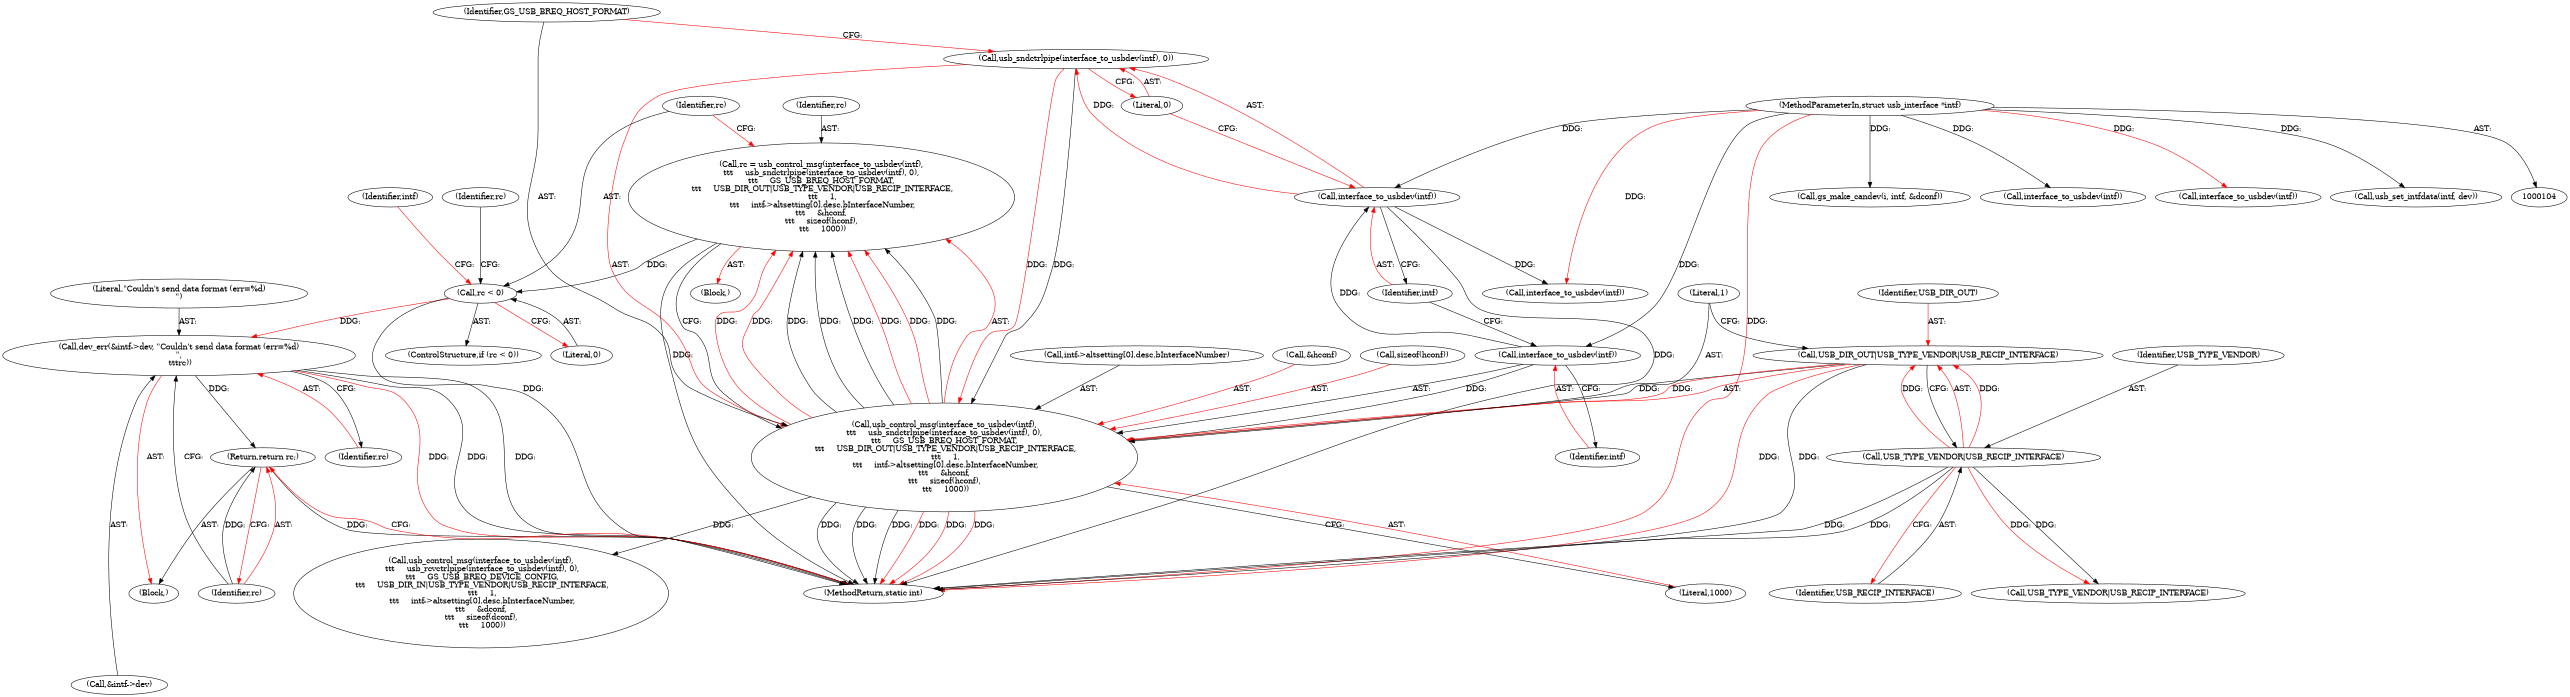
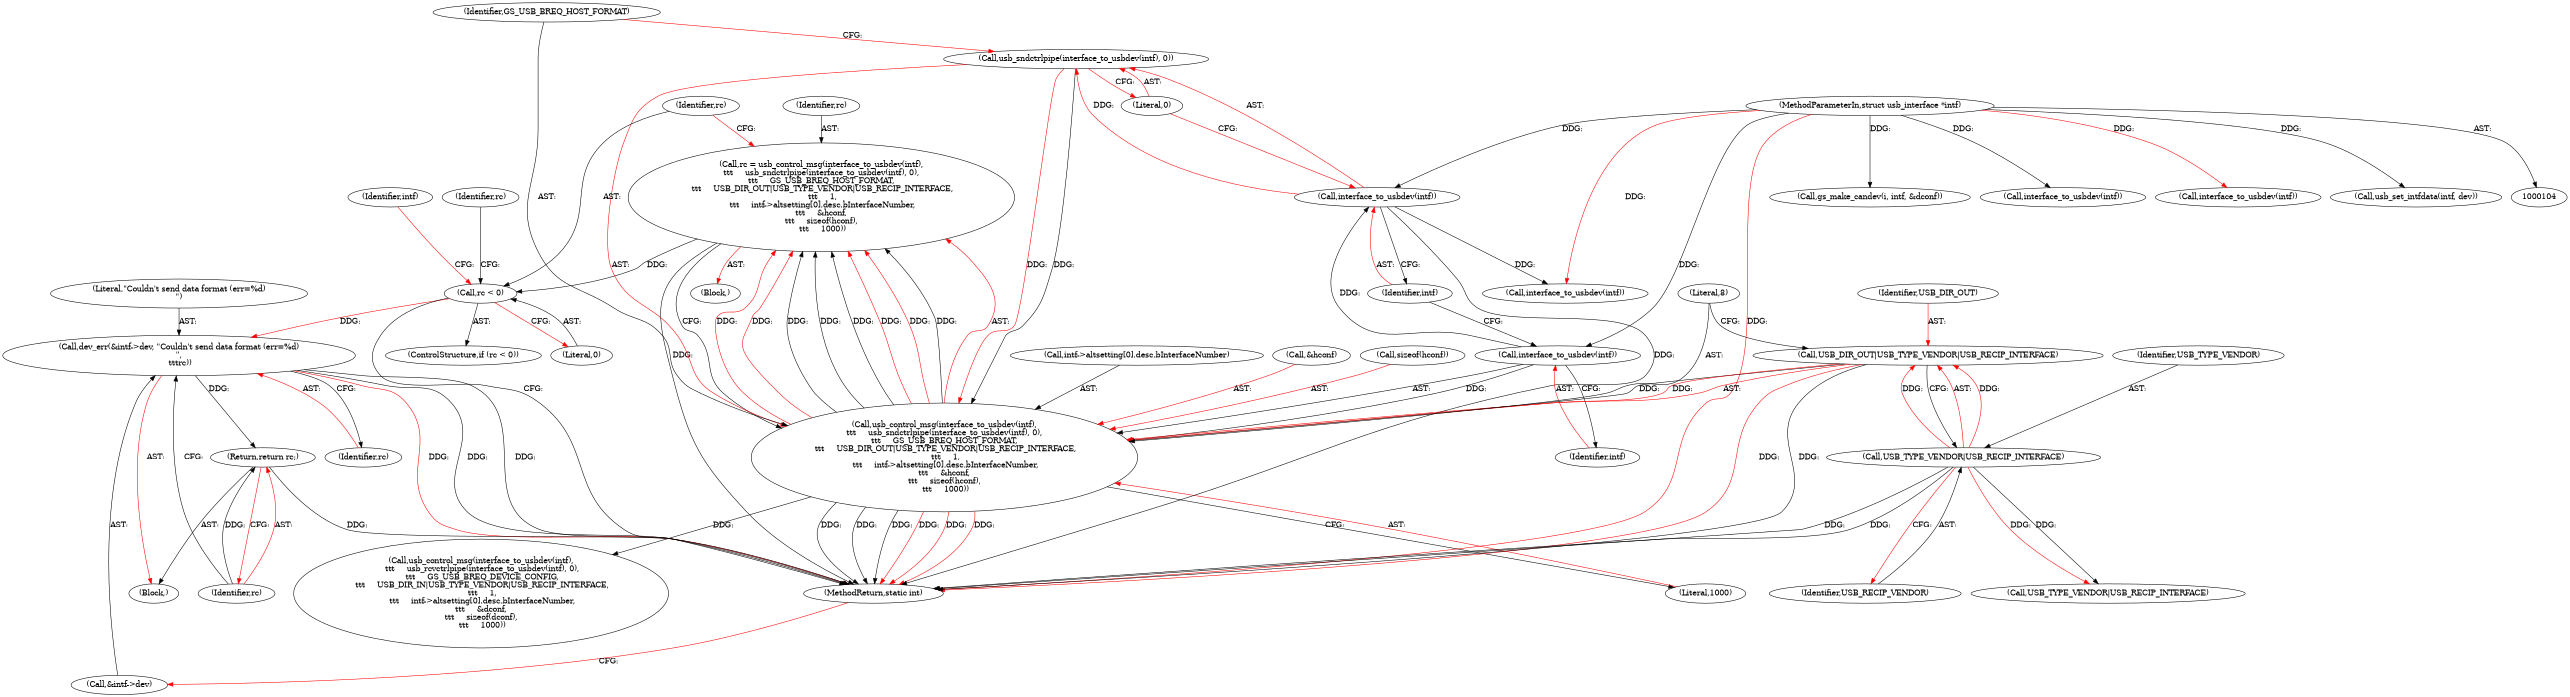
node "(Literal,1)": label "(Literal,1)" -> "(Literal,8)"
edge "(Call,rc < 0)" -> "(MethodReturn,static int)": label "DDG: " -> "CFG: "
edge "(MethodReturn,static int)" -> "(Return,return rc;)": now "(MethodReturn,static int)" -> "(Call,&intf->dev)"
node "(Identifier,USB_RECIP_INTERFACE)": label "(Identifier,USB_RECIP_INTERFACE)" -> "(Identifier,USB_RECIP_VENDOR)"
